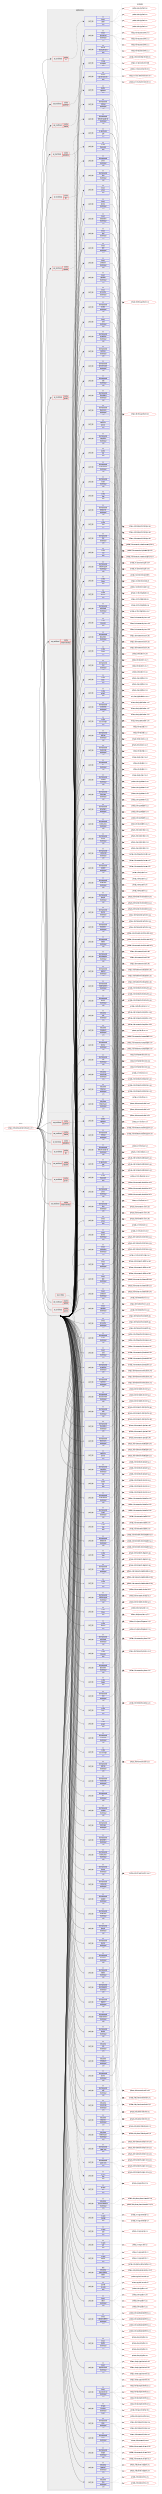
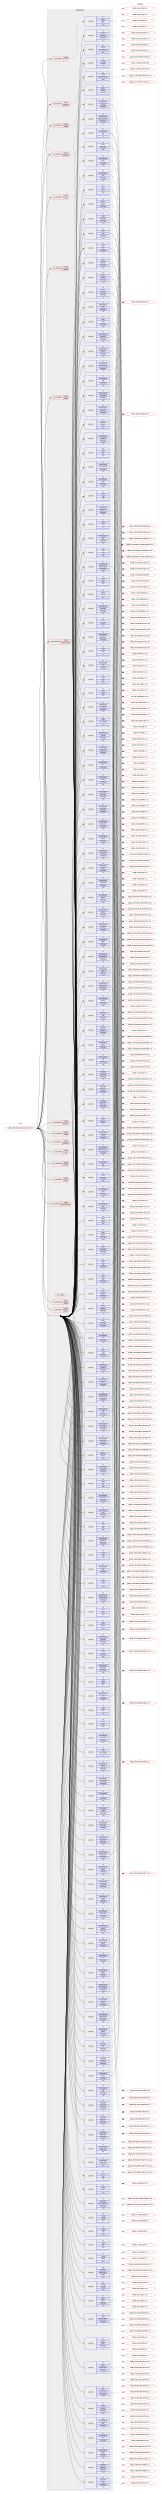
node "portage://kde-frameworks/kdelibs4support-5.66.0": added
